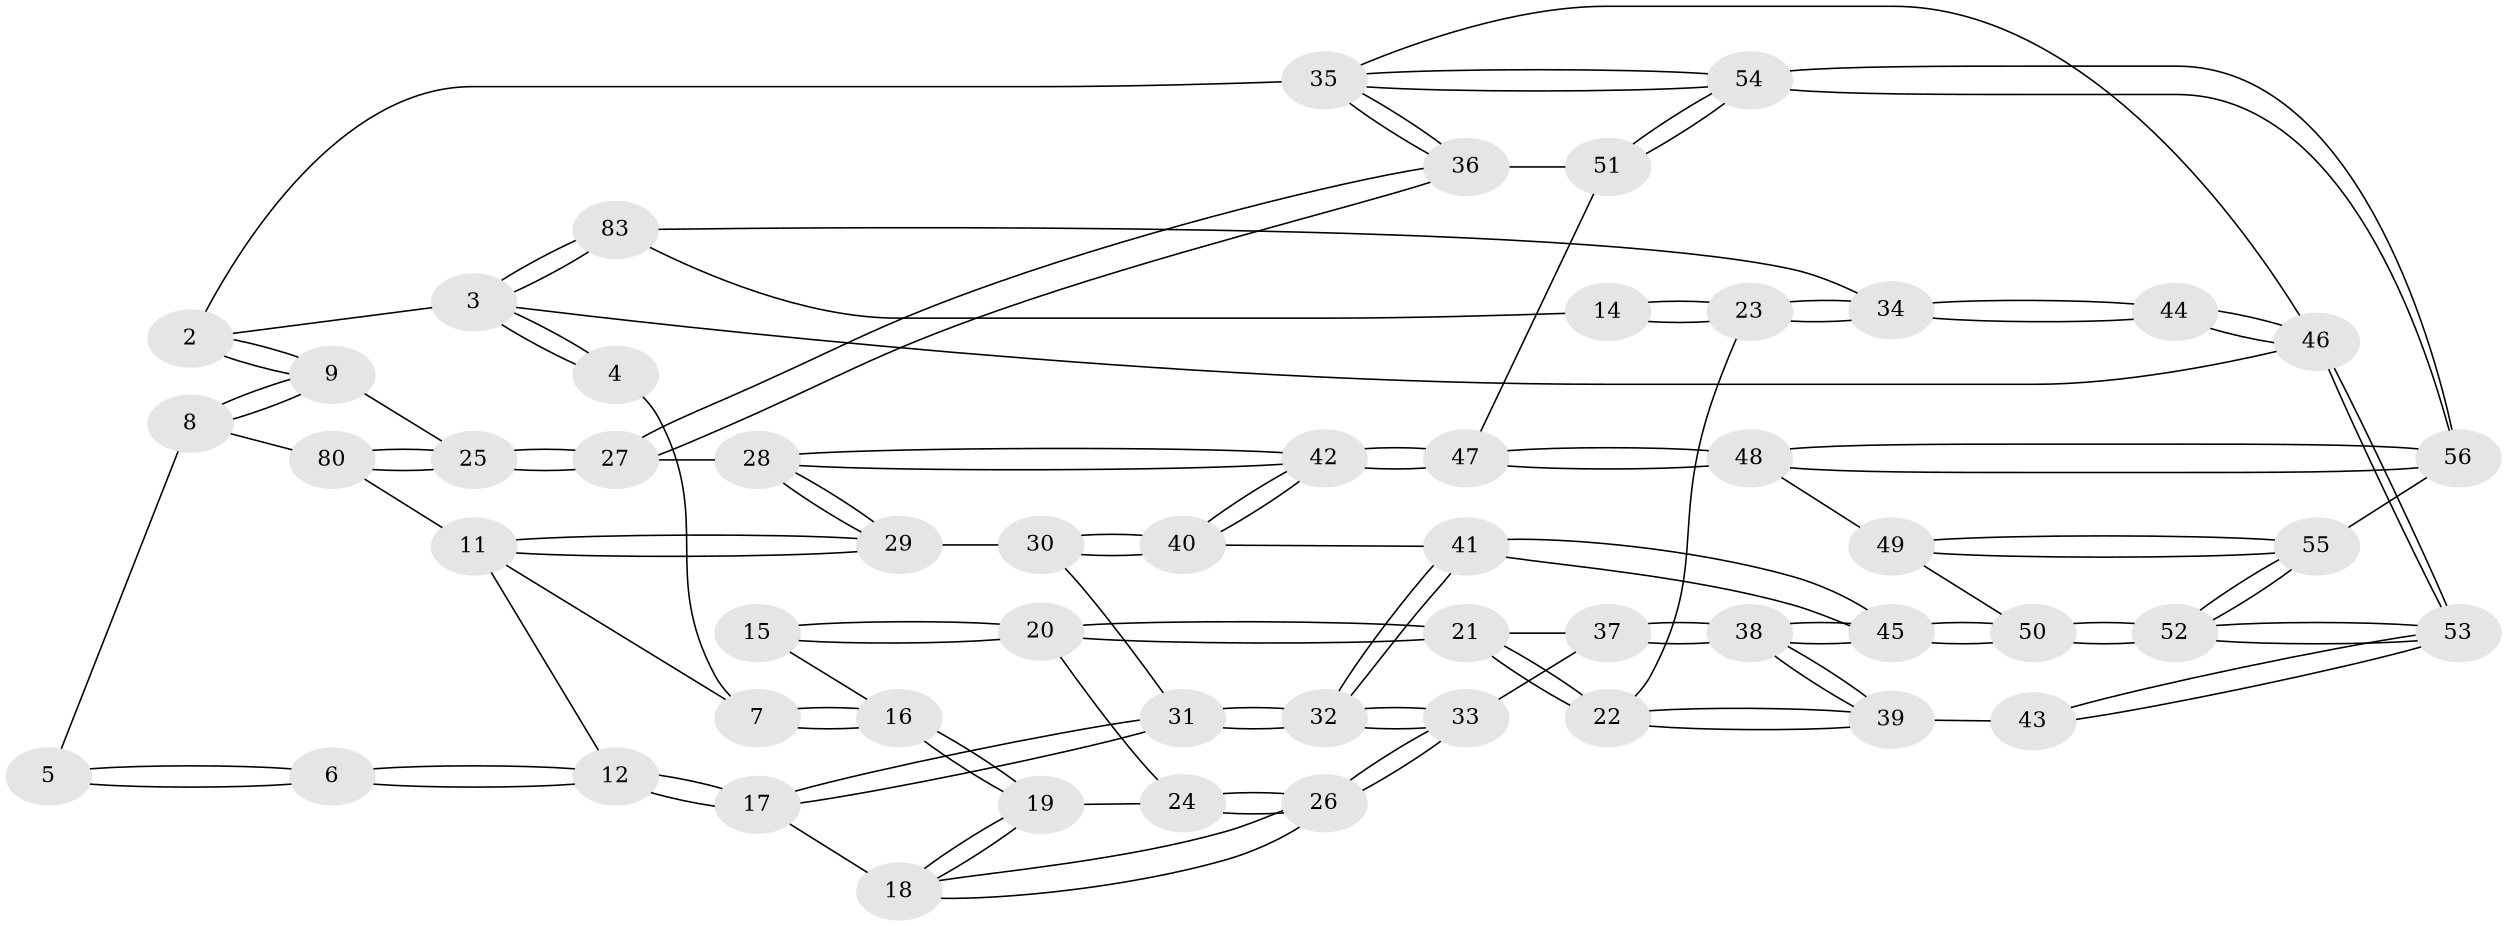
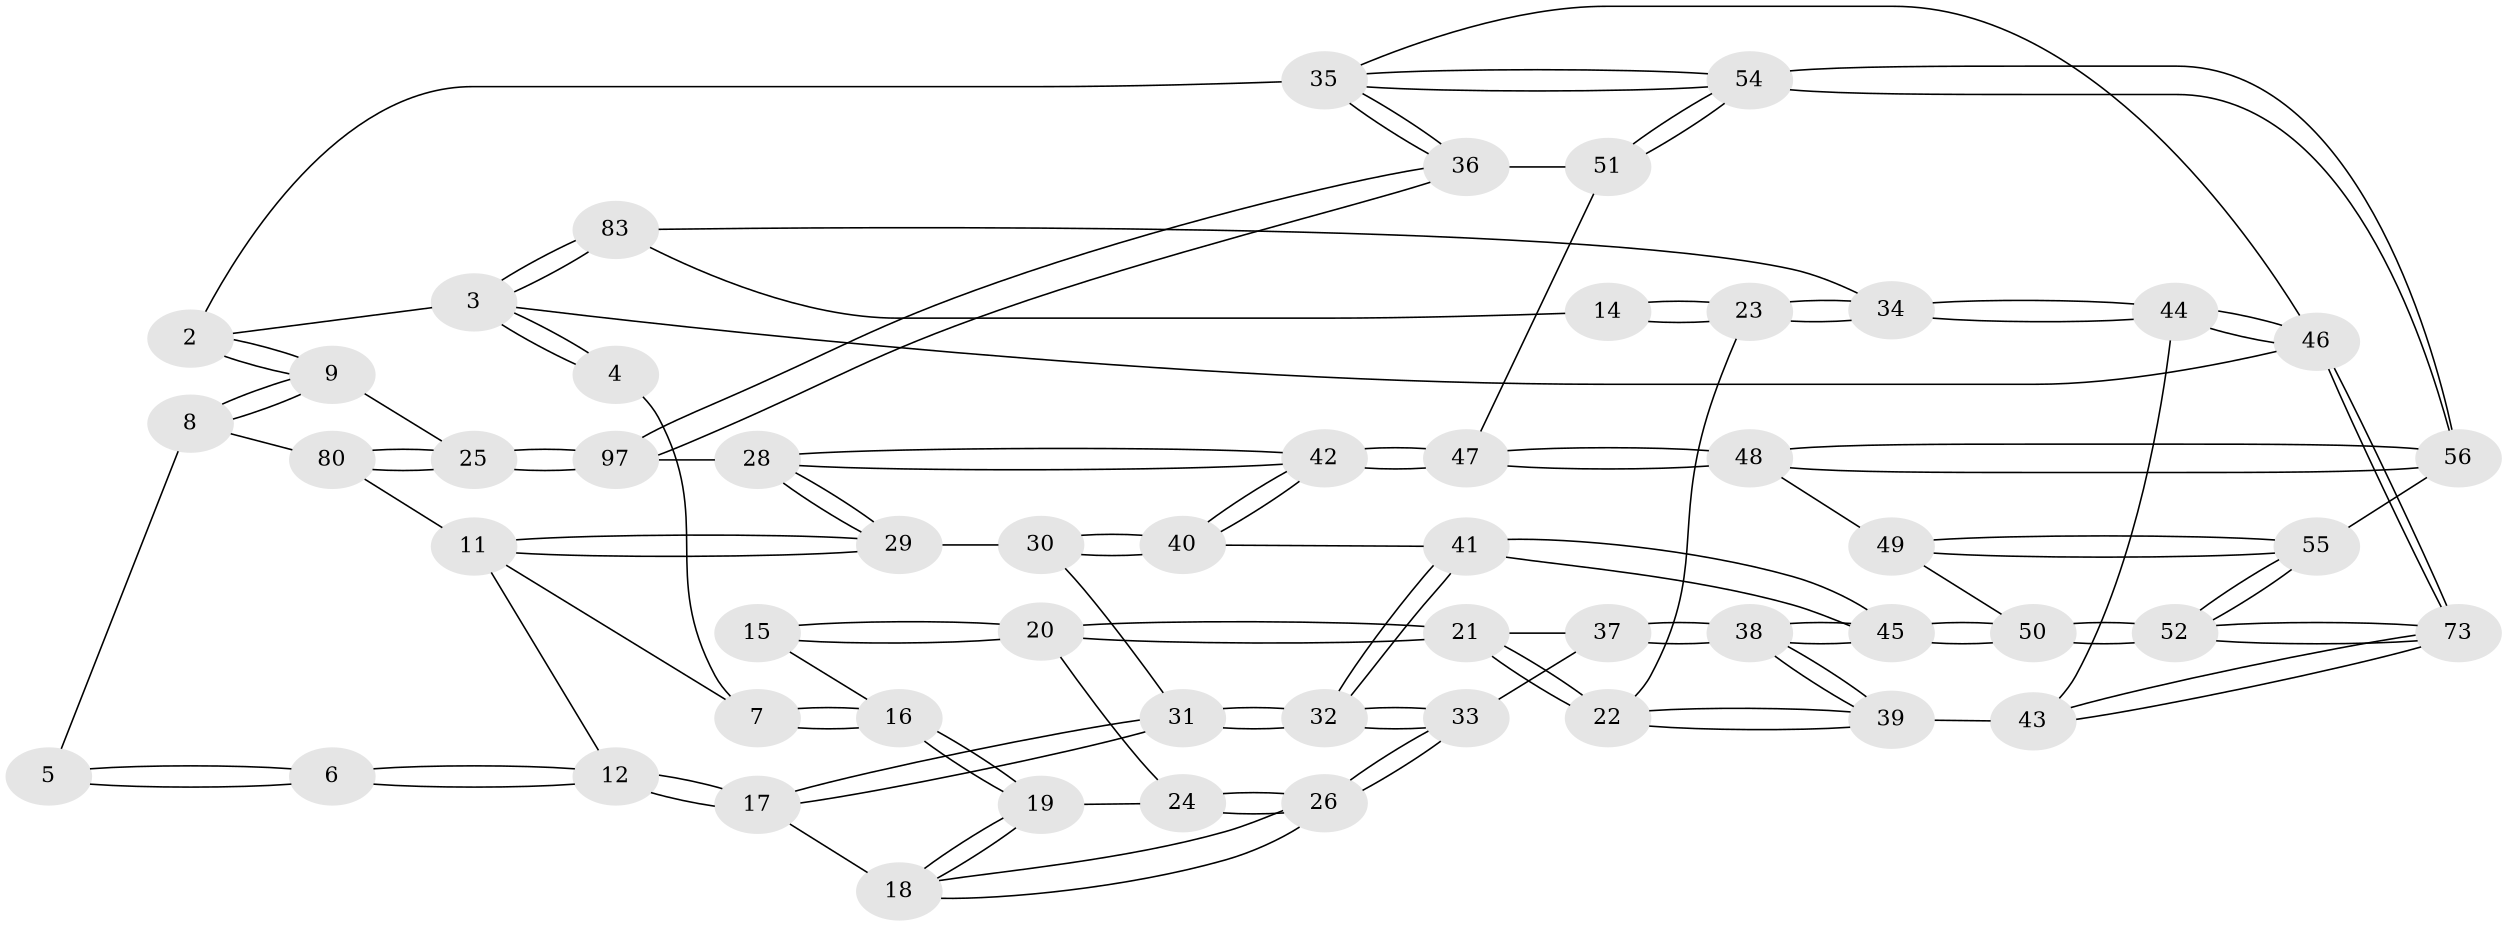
node "27": label "27" -> "97"
edge "44" -- "43": added
node "53": label "53" -> "73"
